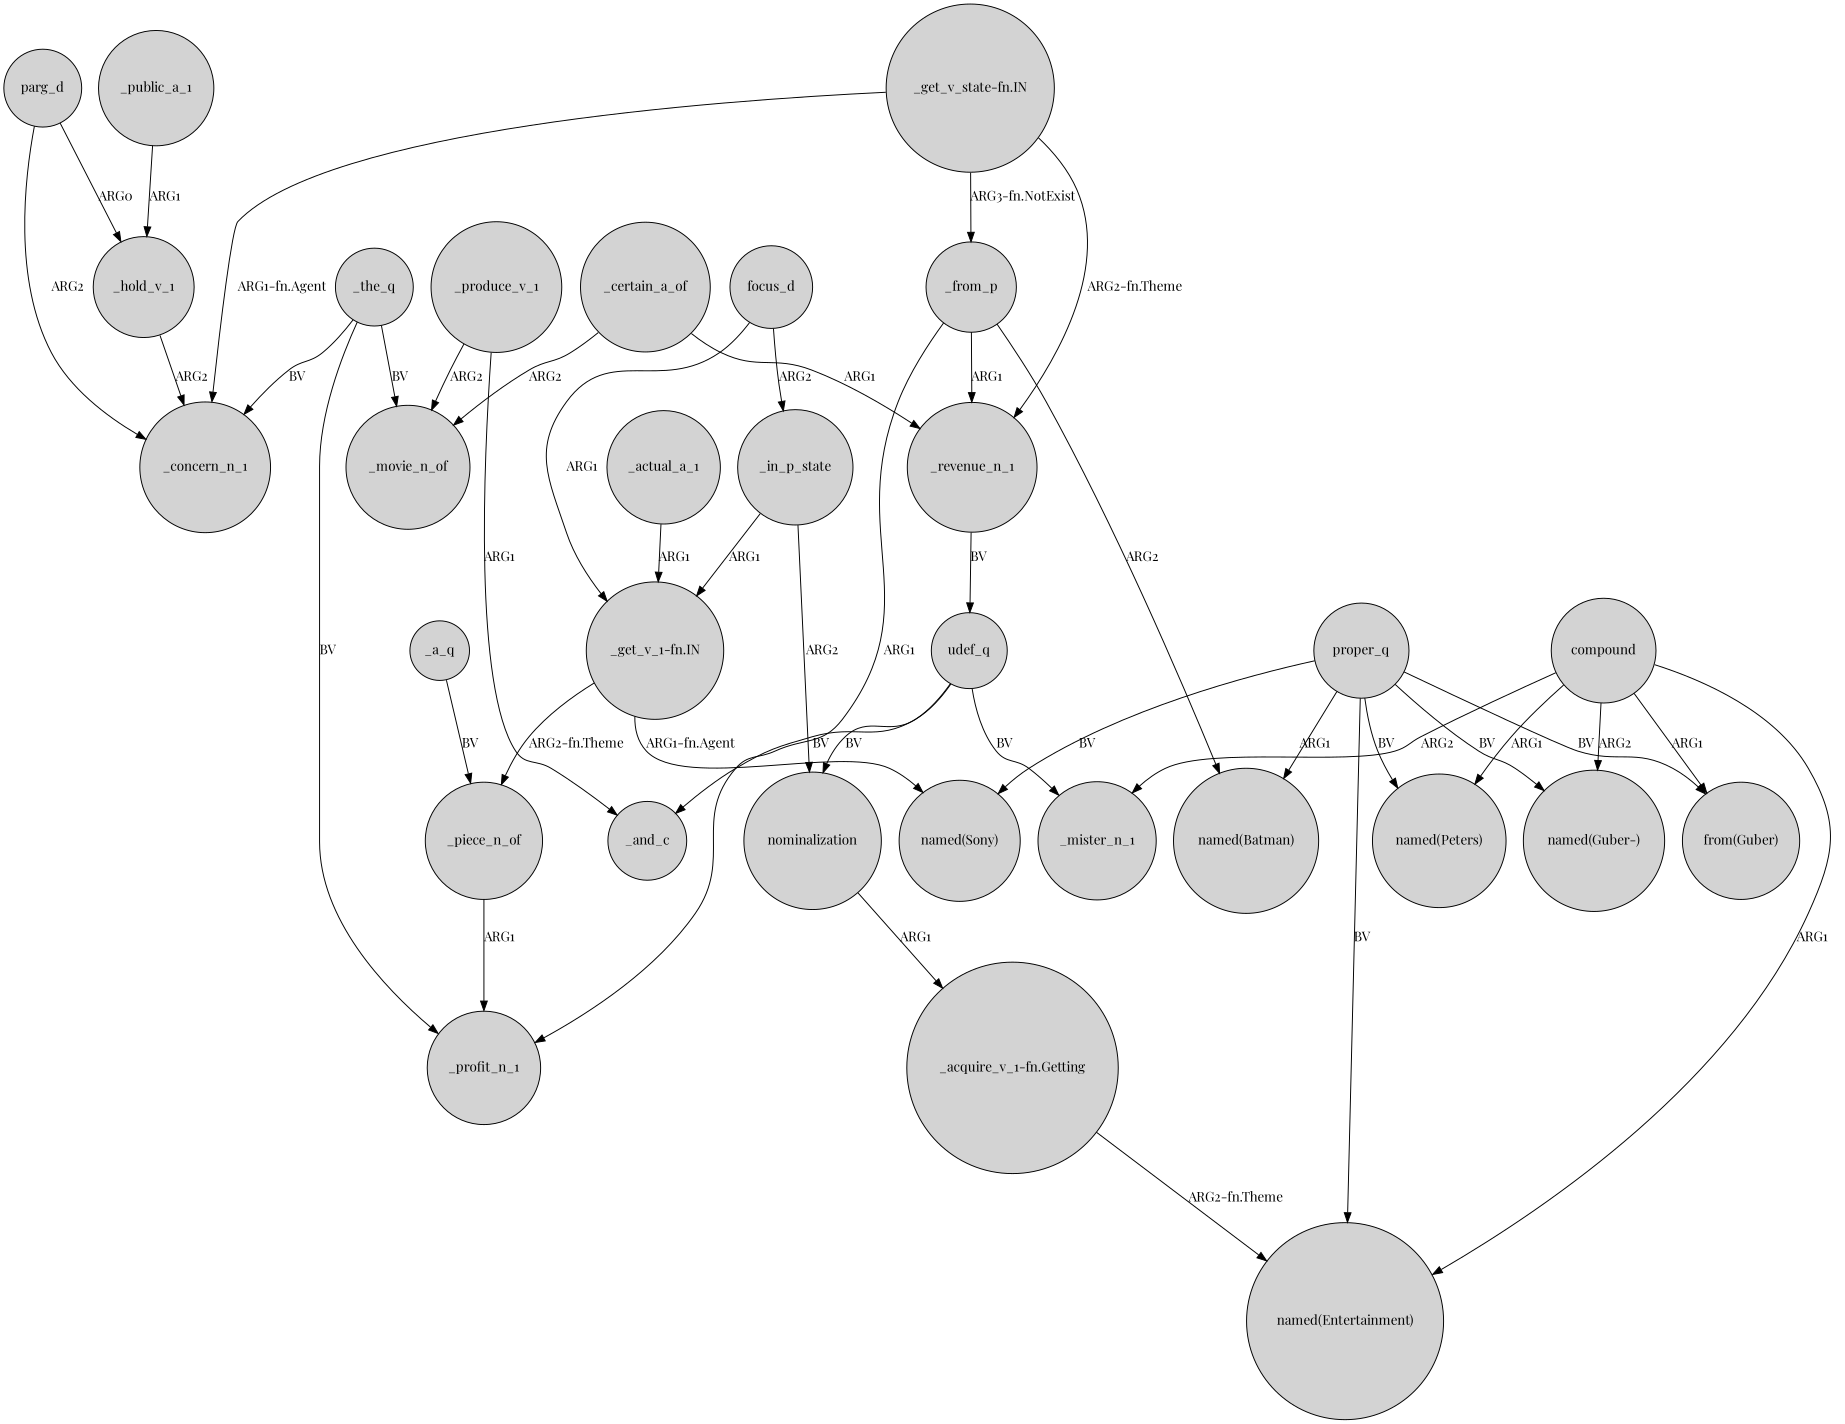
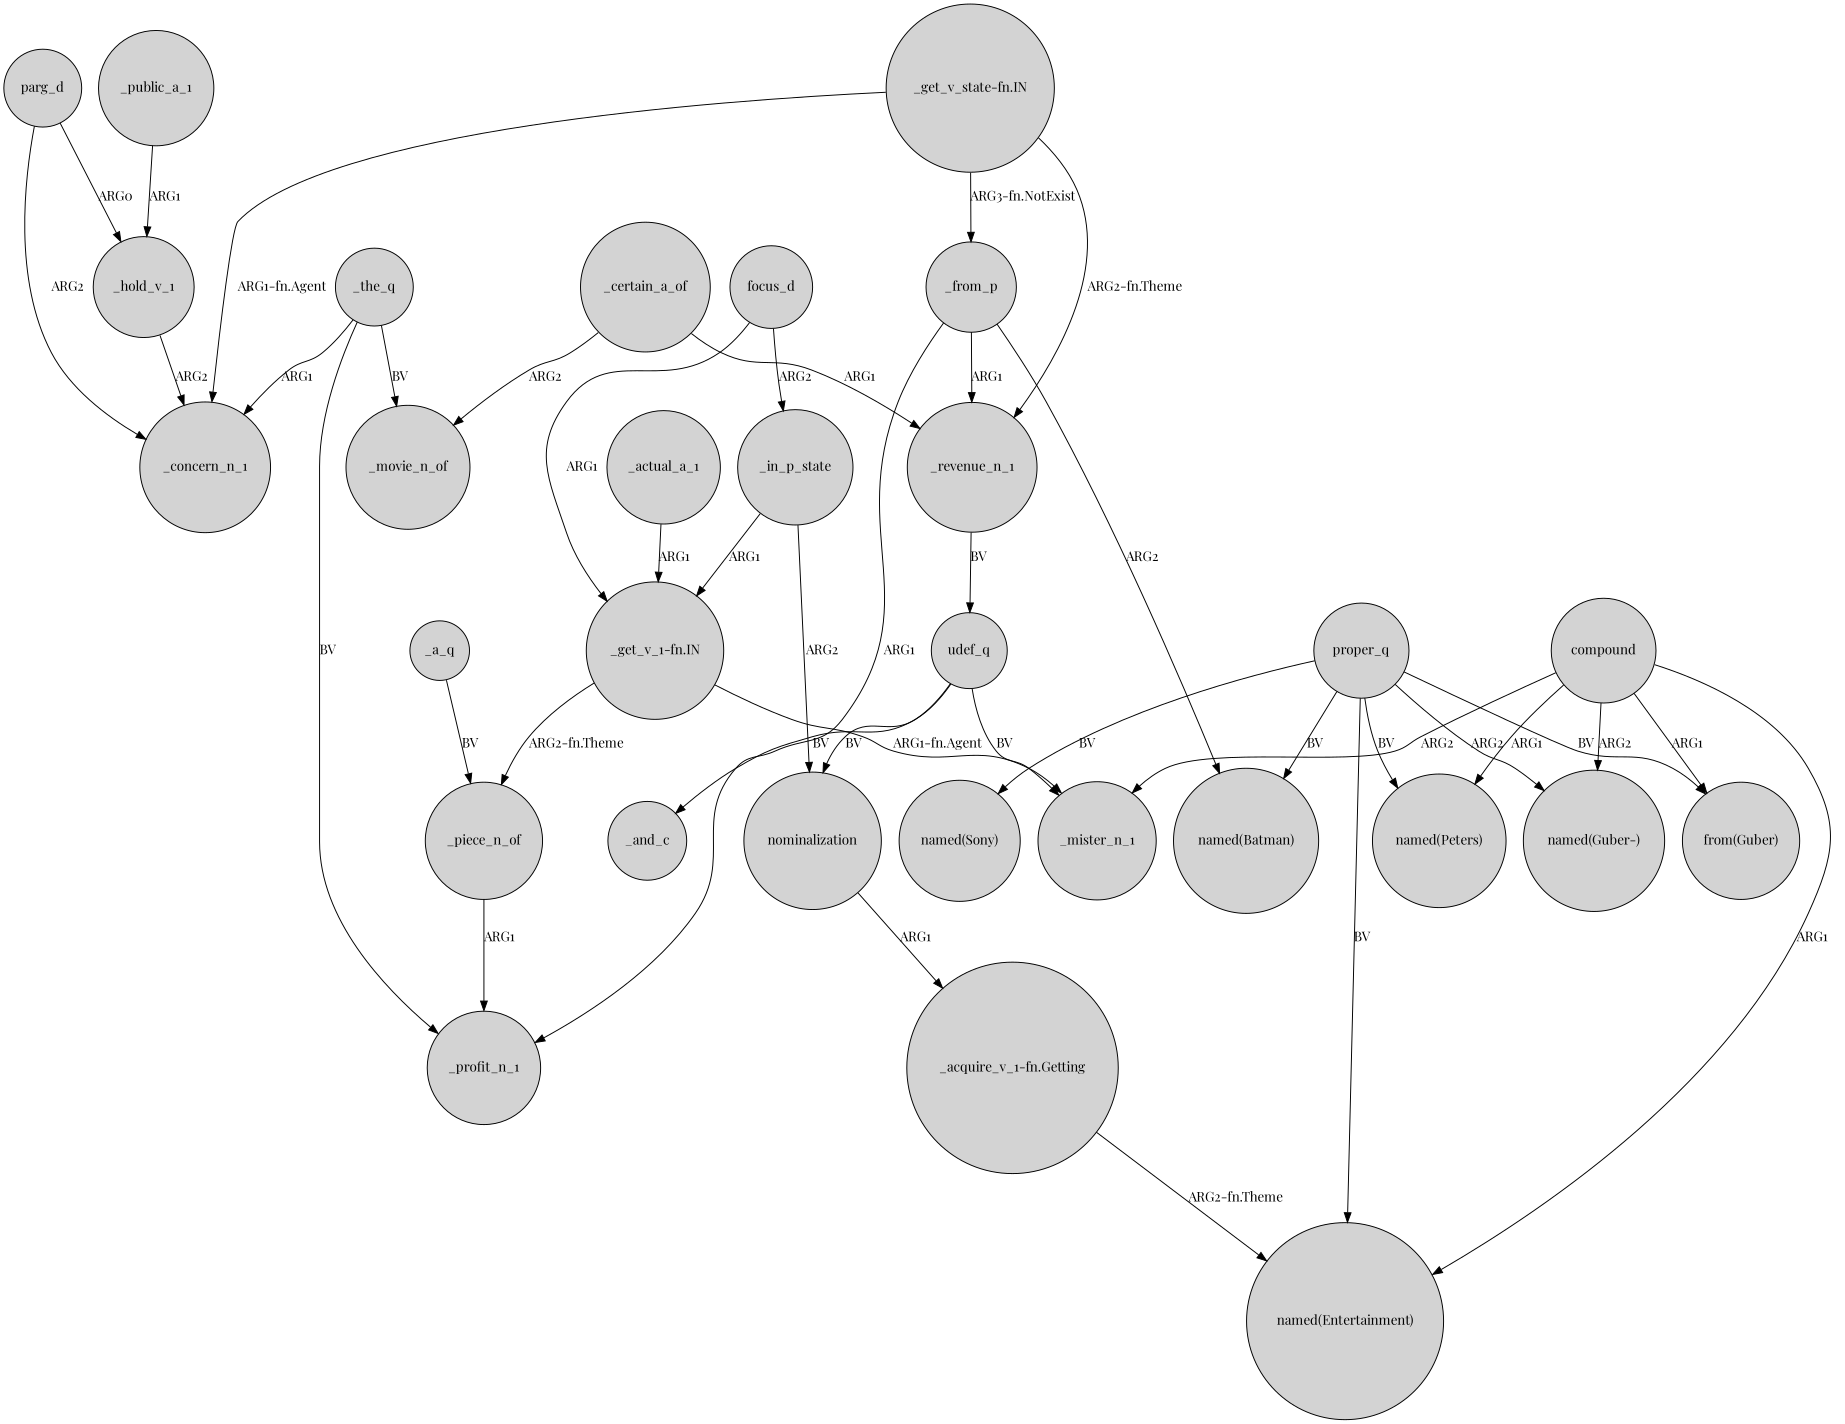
node "_produce_v_1": removed
edge "_the_q" -> "_concern_n_1": label "BV" -> "ARG1"
edge "proper_q" -> "named(Batman)": label "ARG1" -> "BV"
edge "proper_q" -> "named(Guber-)": label "BV" -> "ARG2"
edge "_get_v_1-fn.IN" -> "named(Sony)": now "_get_v_1-fn.IN" -> "_mister_n_1"
